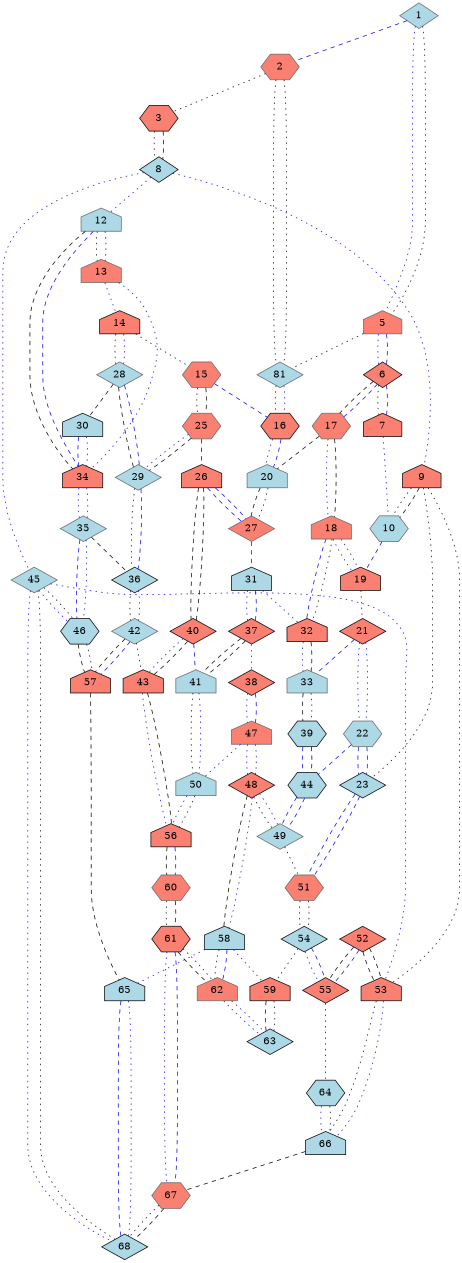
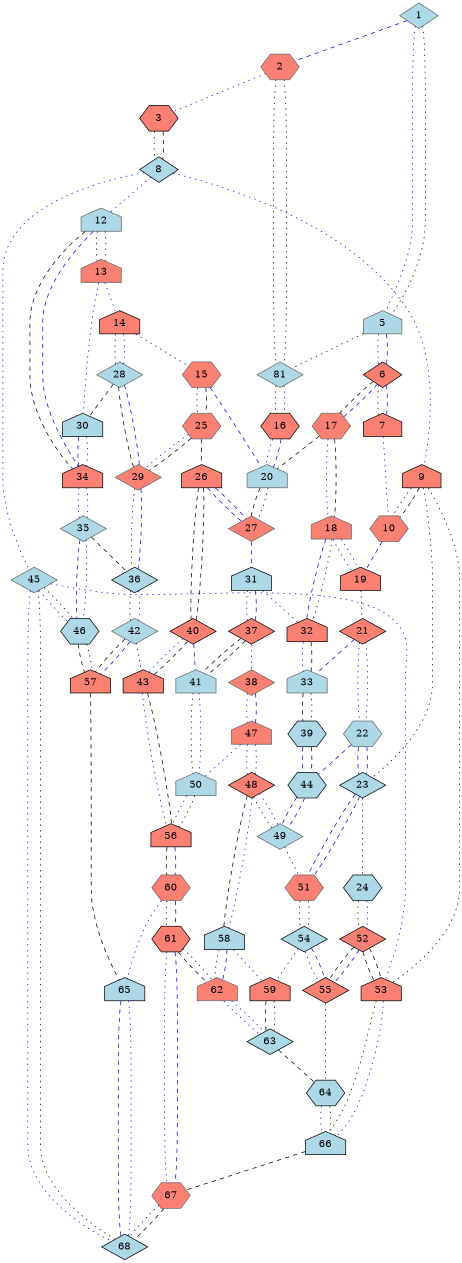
edge "2" -- "3": color black -> blue
node "5": fillcolor salmon -> lightblue
edge "13" -- "34": now "13" -- "30"
edge "15" -- "16": now "15" -- "20"
node "29": fillcolor lightblue -> salmon
node "10": fillcolor lightblue -> salmon
node "38": color black -> gray40
node "24": added
edge "58" -- "65": now "60" -- "65"
edge "63" -- "64": added
